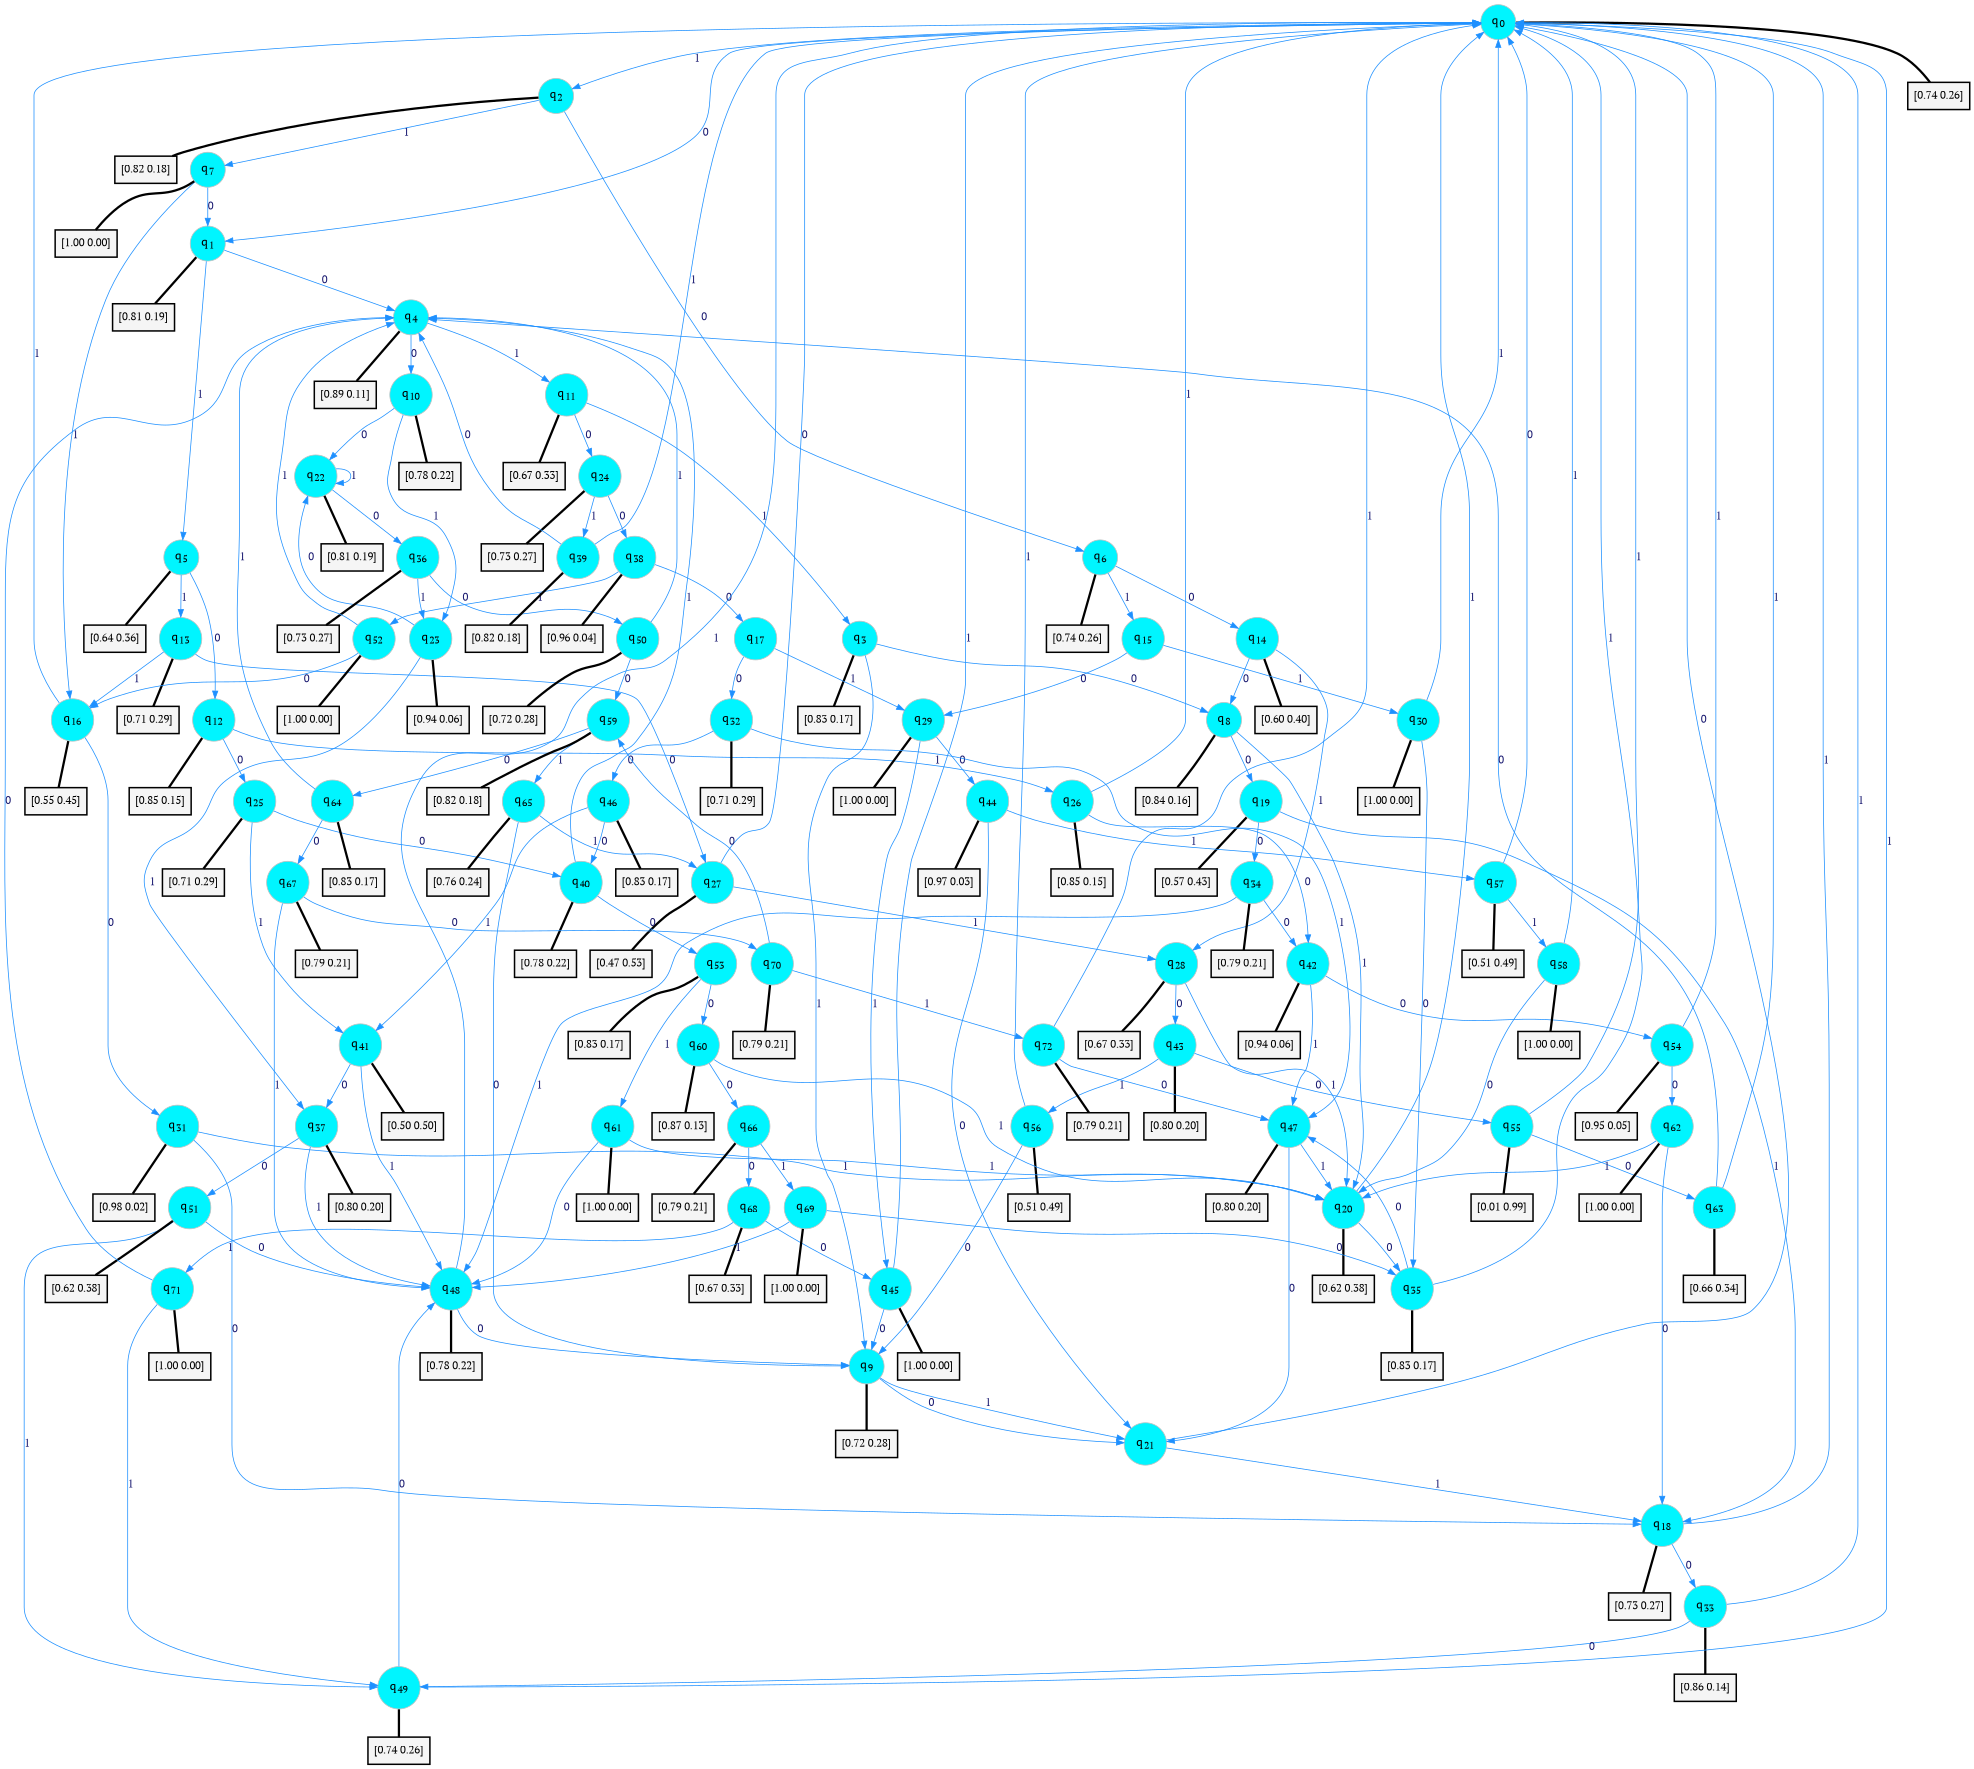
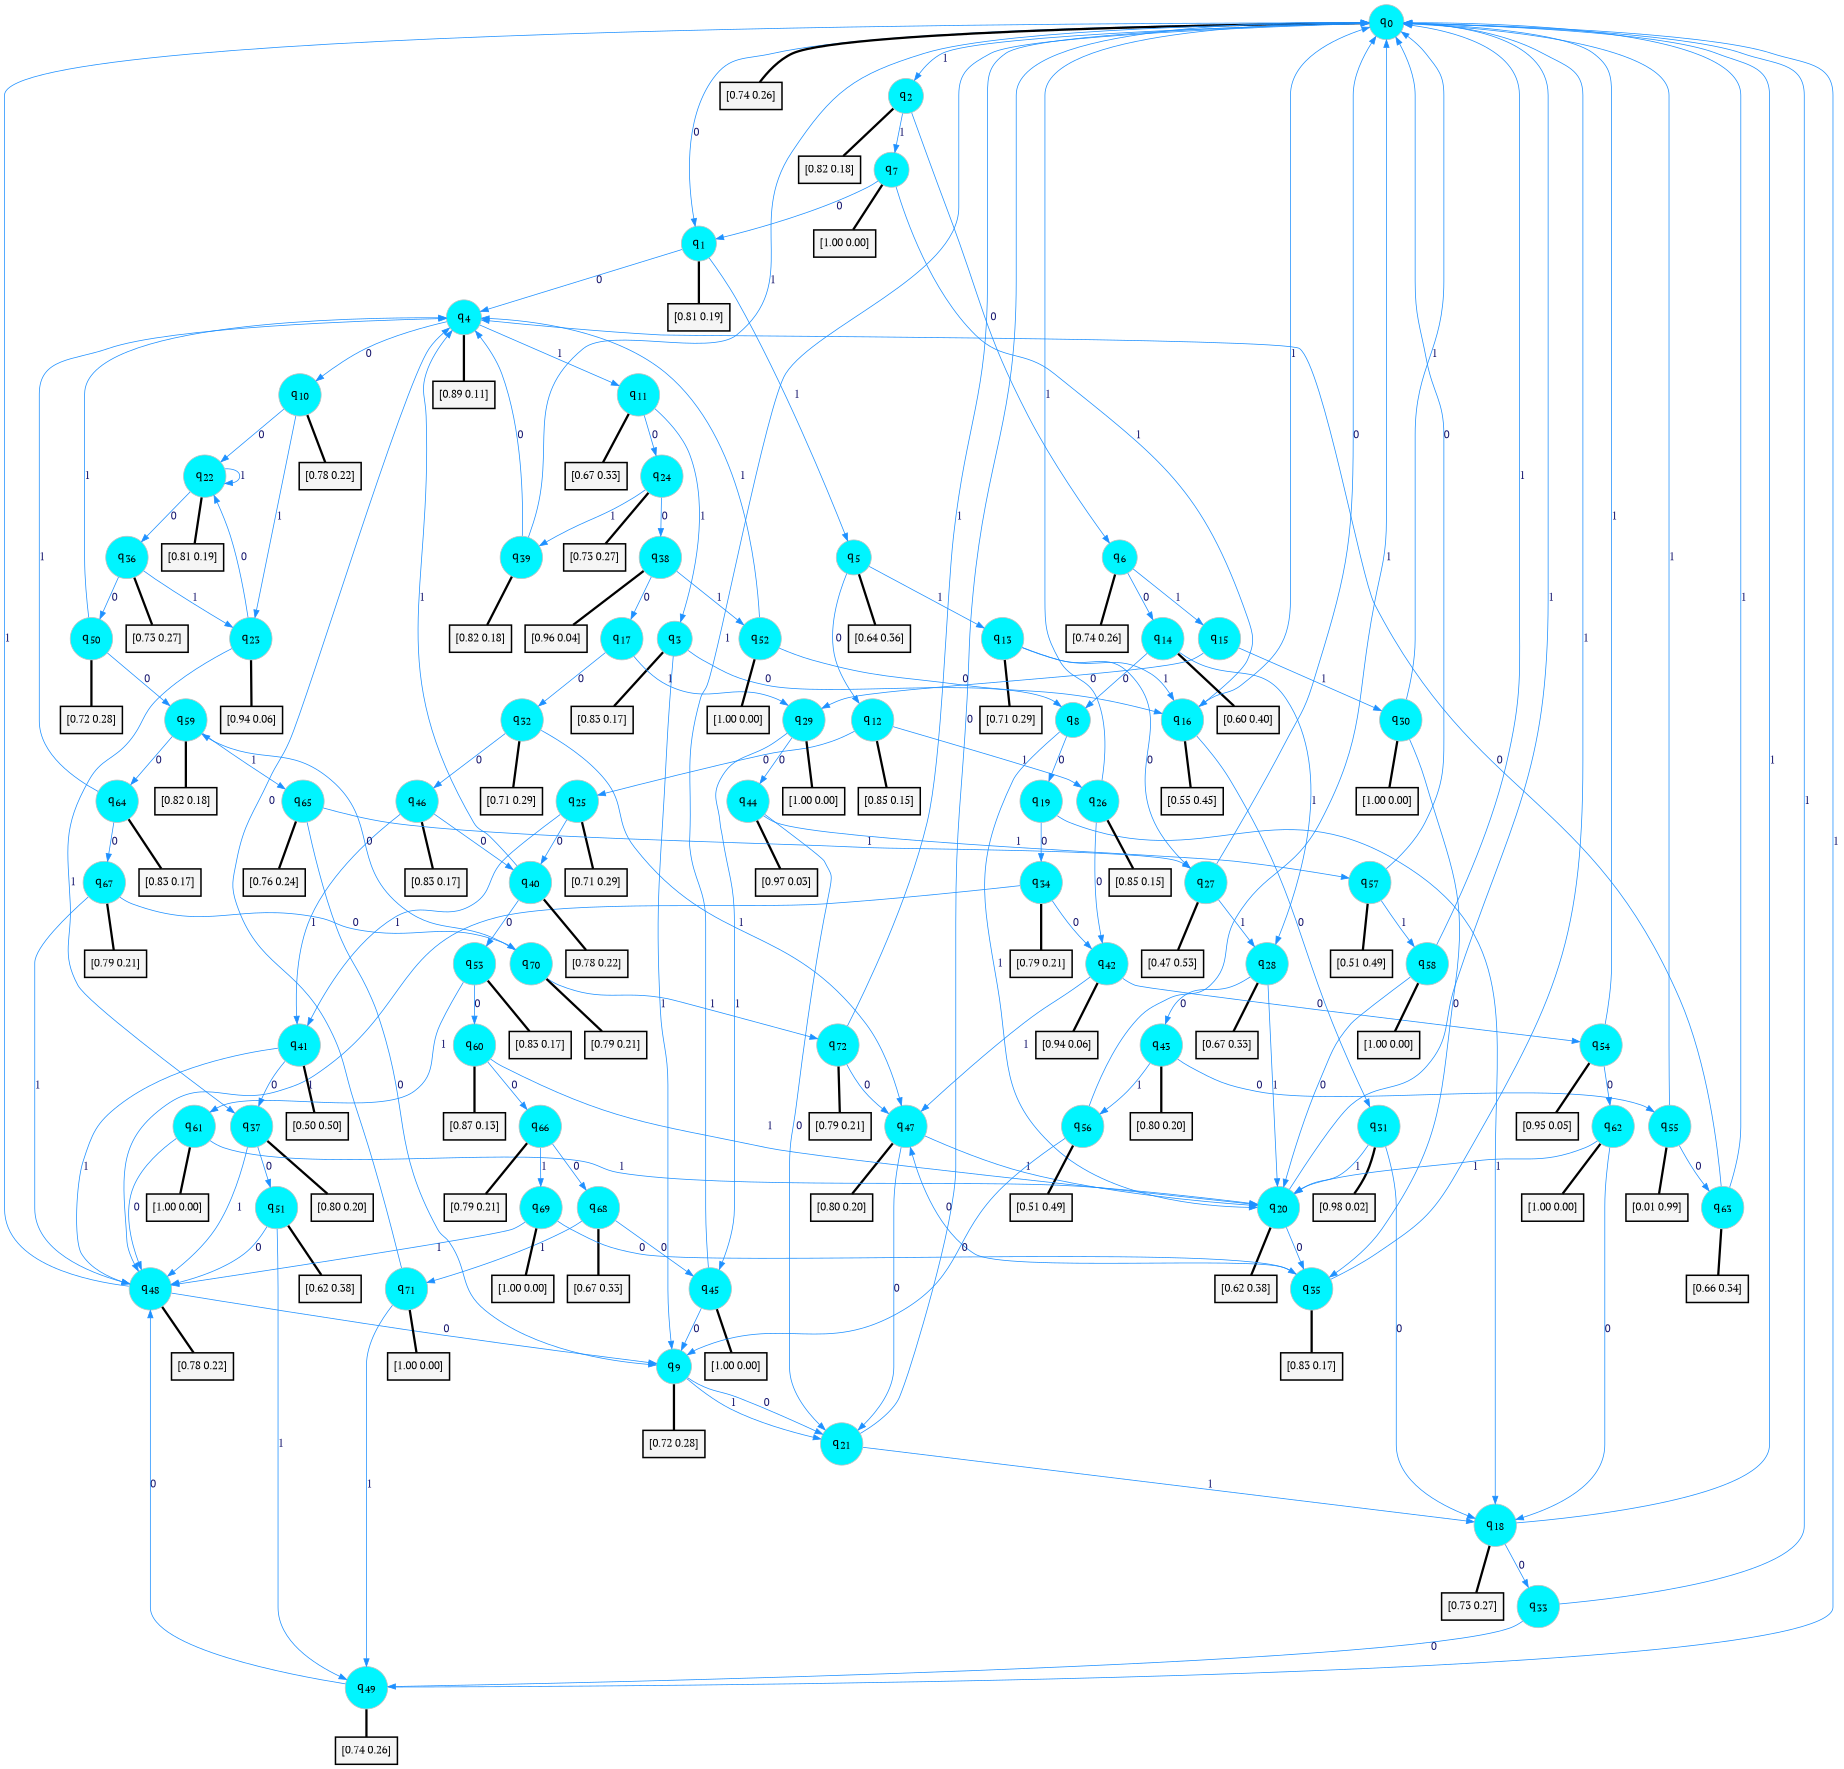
node "[0.84 0.16]": removed
node "[0.57 0.43]": removed
node "[0.86 0.14]": removed
